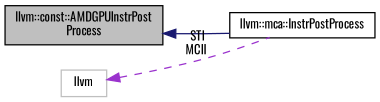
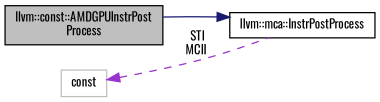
edge "llvm::mca::InstrPostProcess" -> "llvm::const::AMDGPUInstrPost Process": reversed
node "llvm": label "llvm" -> "const"
